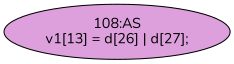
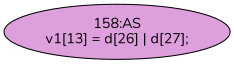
node "108:AS v1[13] = d[26] | d[27];": label "108:AS v1[13] = d[26] | d[27];" -> "158:AS v1[13] = d[26] | d[27];"
